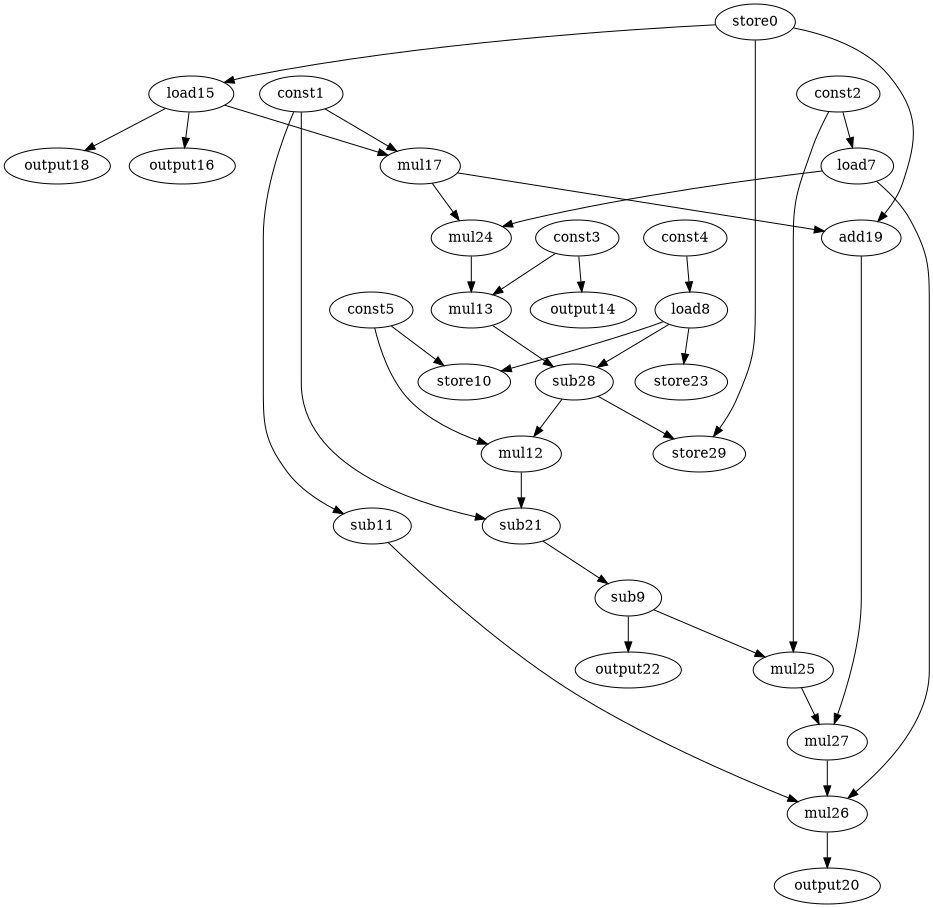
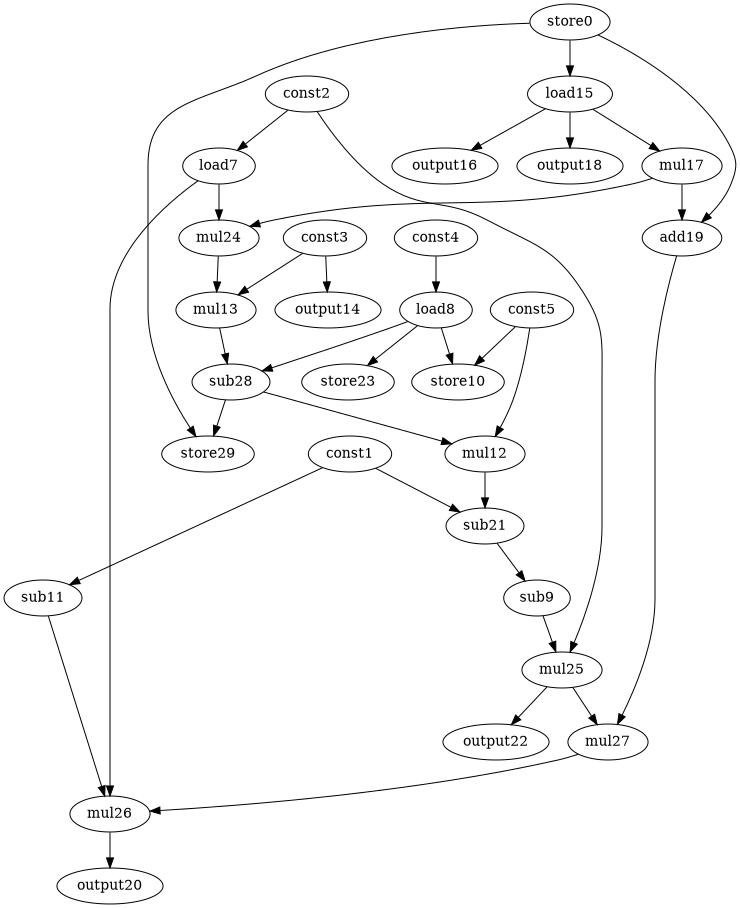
edge "const1" -> "mul17": removed
edge "sub9" -> "output22": now "mul25" -> "output22"
